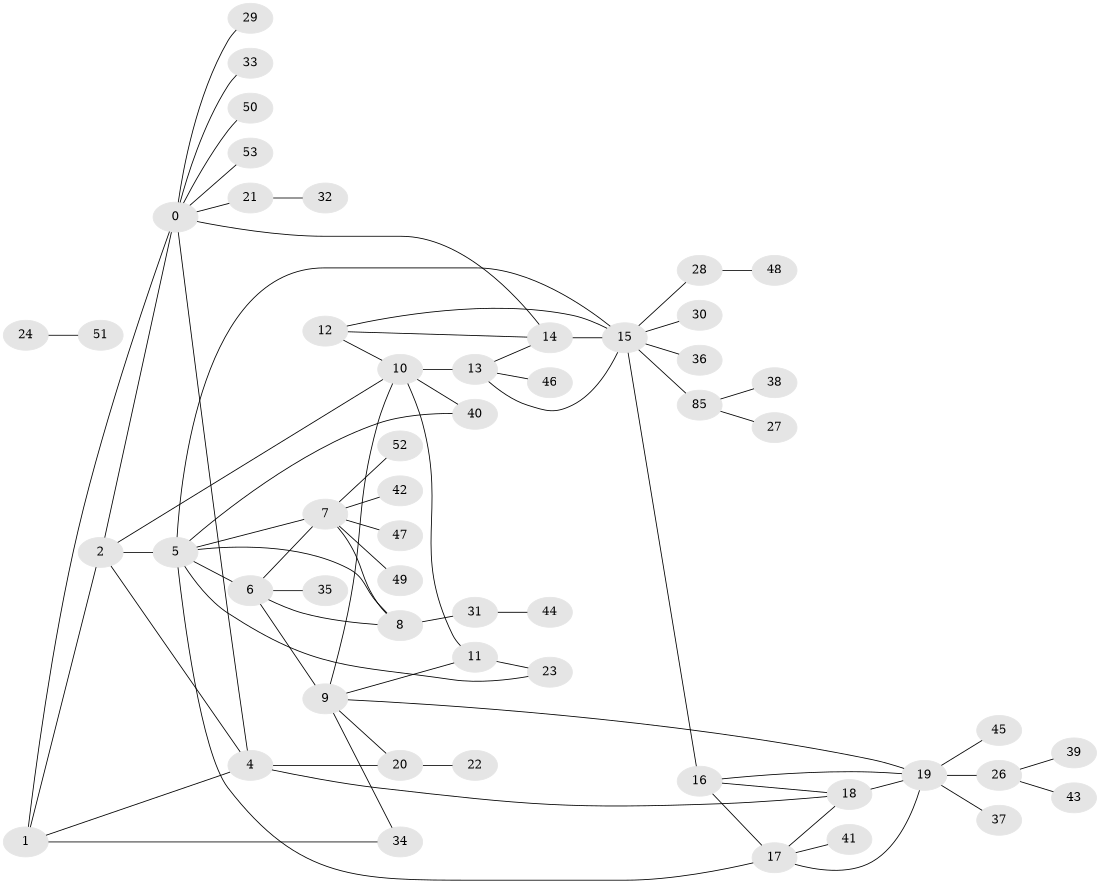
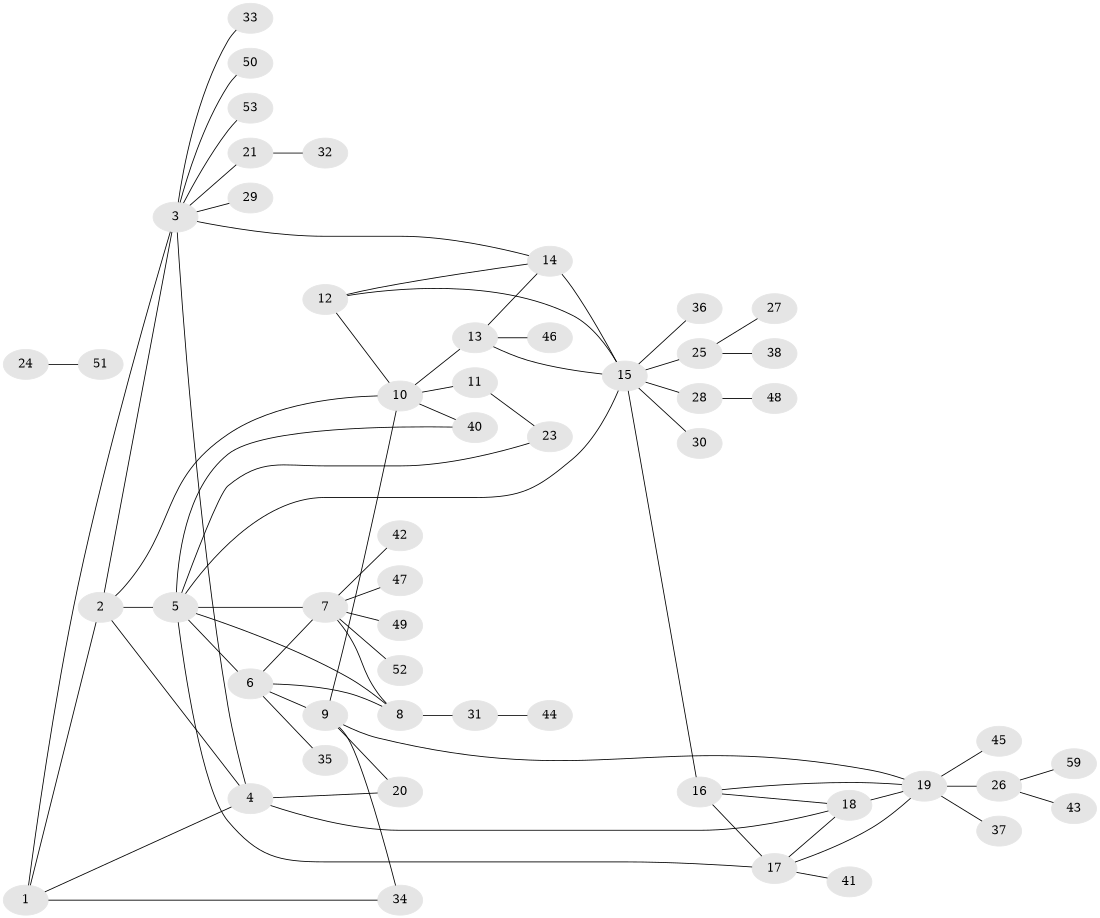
node "0": label "0" -> "3"
node "85": label "85" -> "25"
edge "11" -- "9": removed
node "39": label "39" -> "59"
node "22": removed
